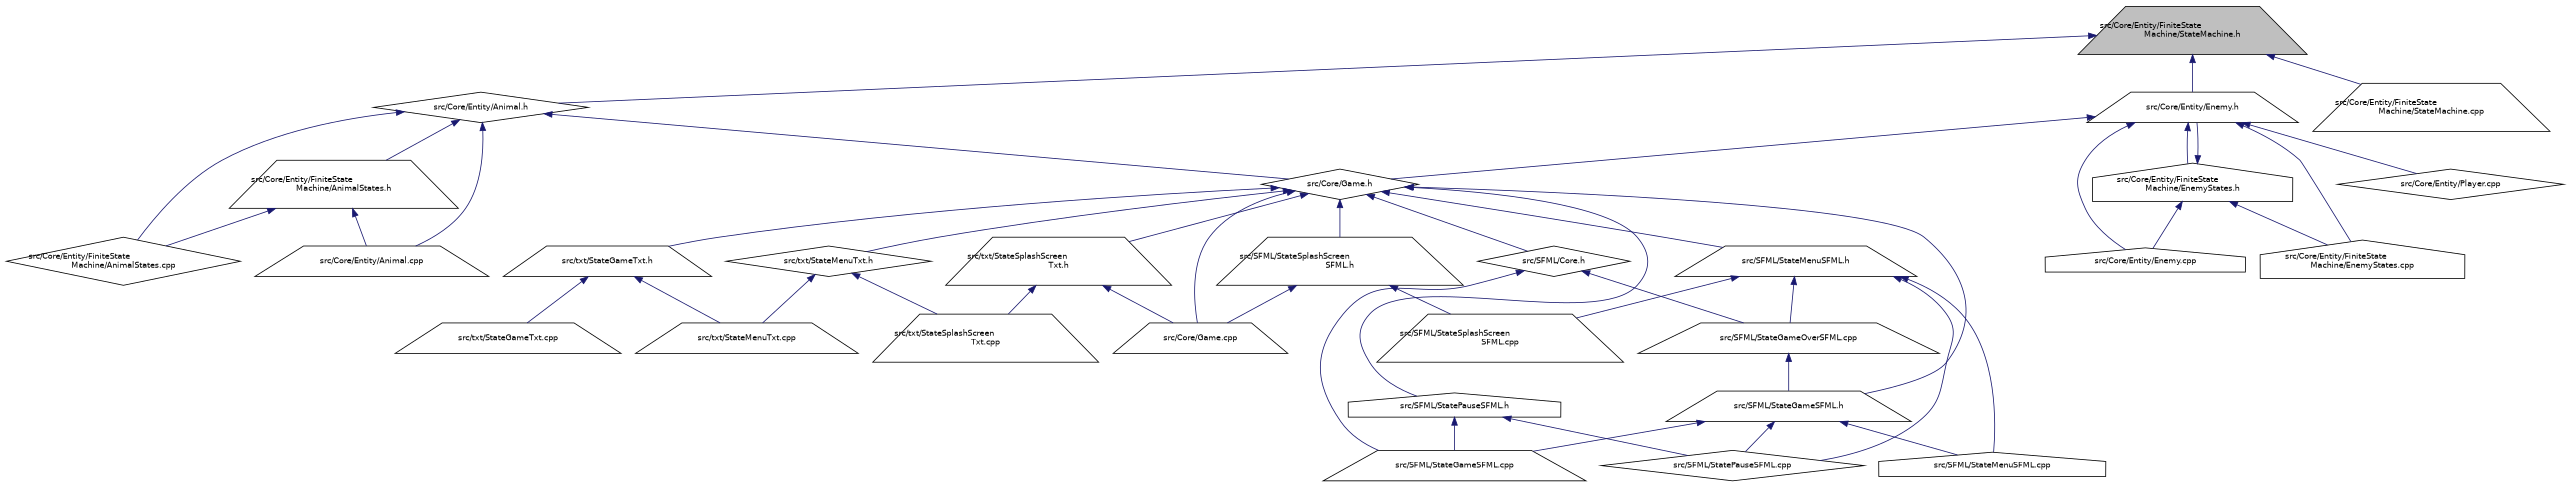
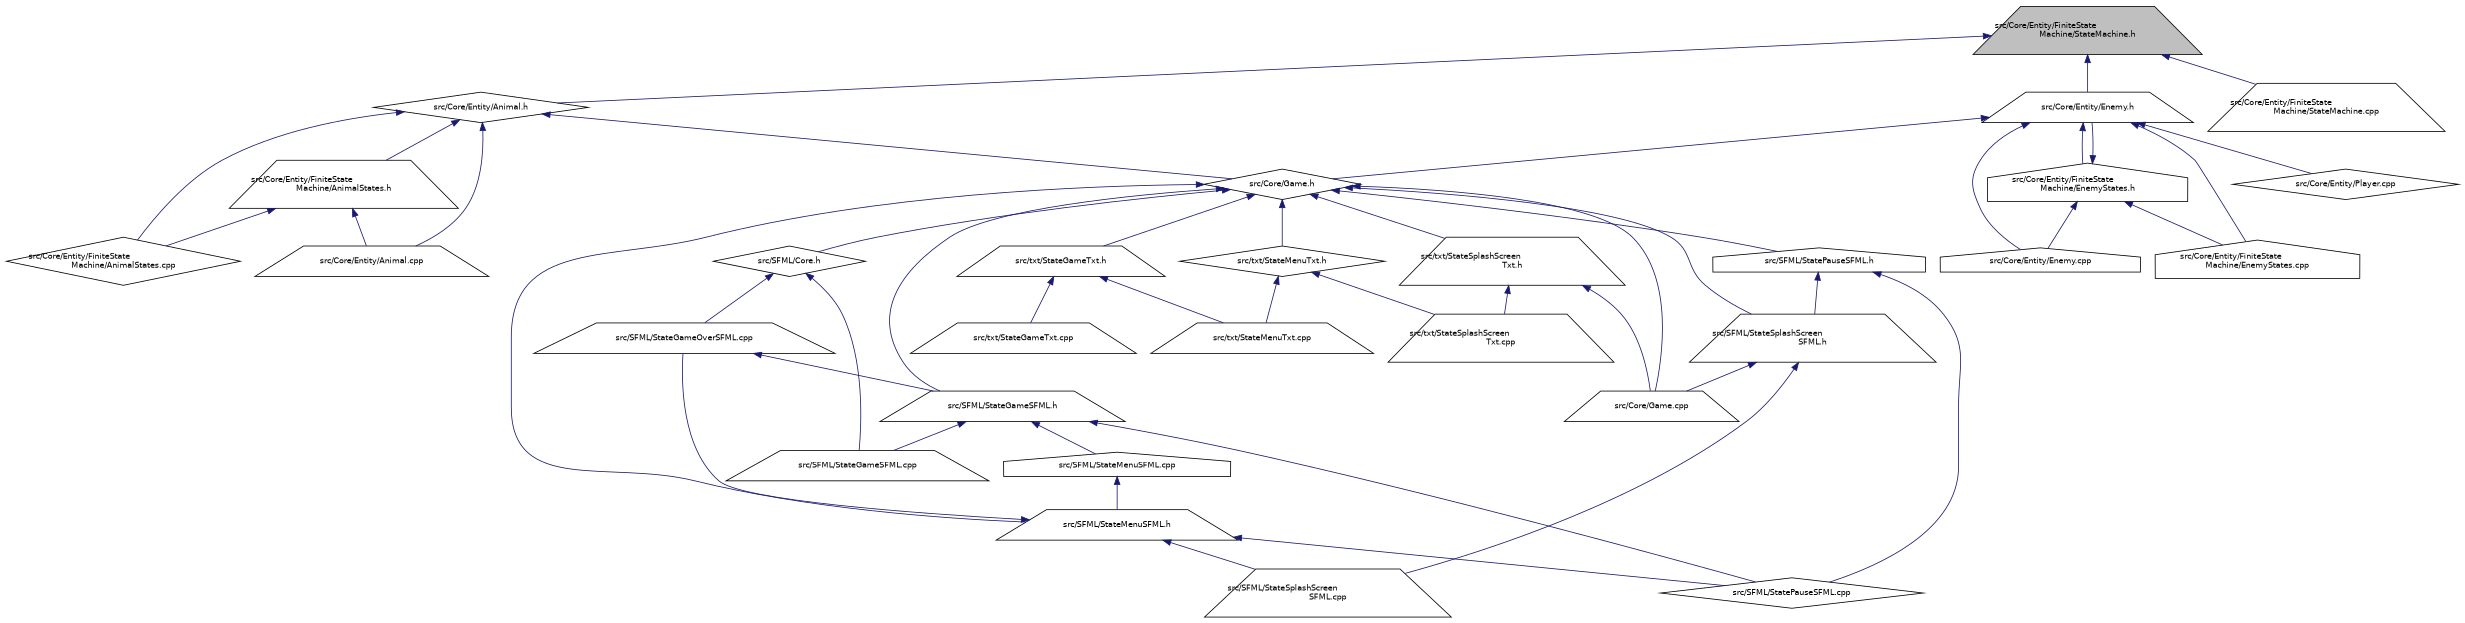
edge "src/SFML/StateMenuSFML.cpp" -> "src/SFML/StateMenuSFML.h": reversed
edge "src/SFML/StateGameSFML.cpp" -> "src/SFML/StatePauseSFML.h": now "src/SFML/StateSplashScreen SFML.h" -> "src/SFML/StatePauseSFML.h"
